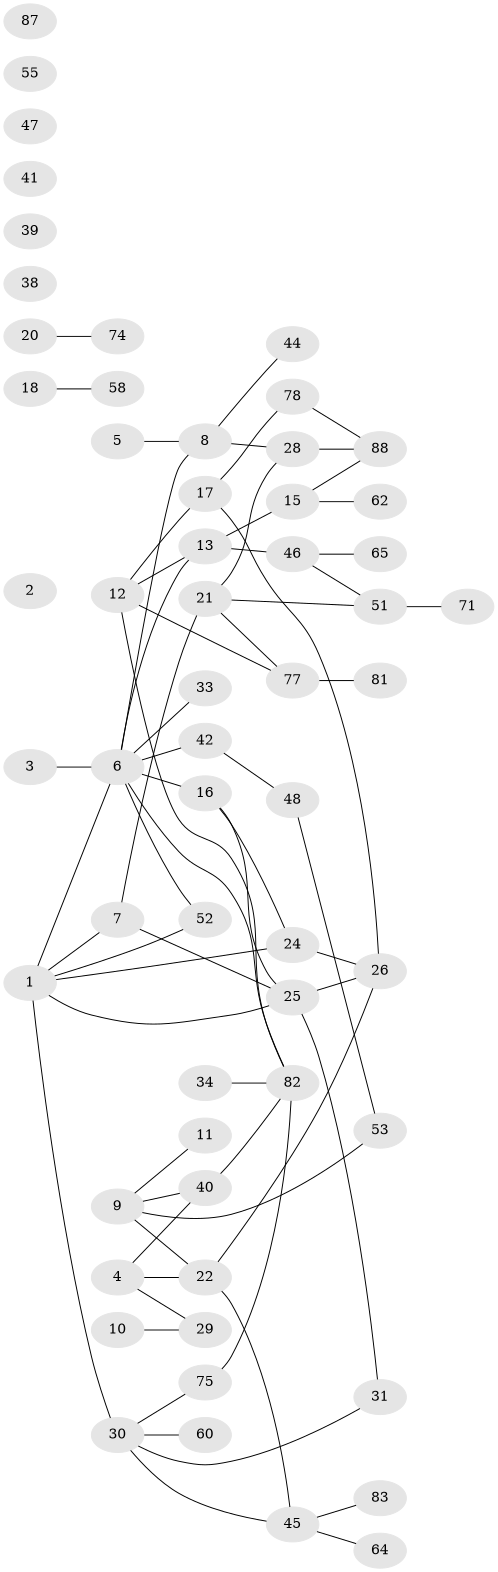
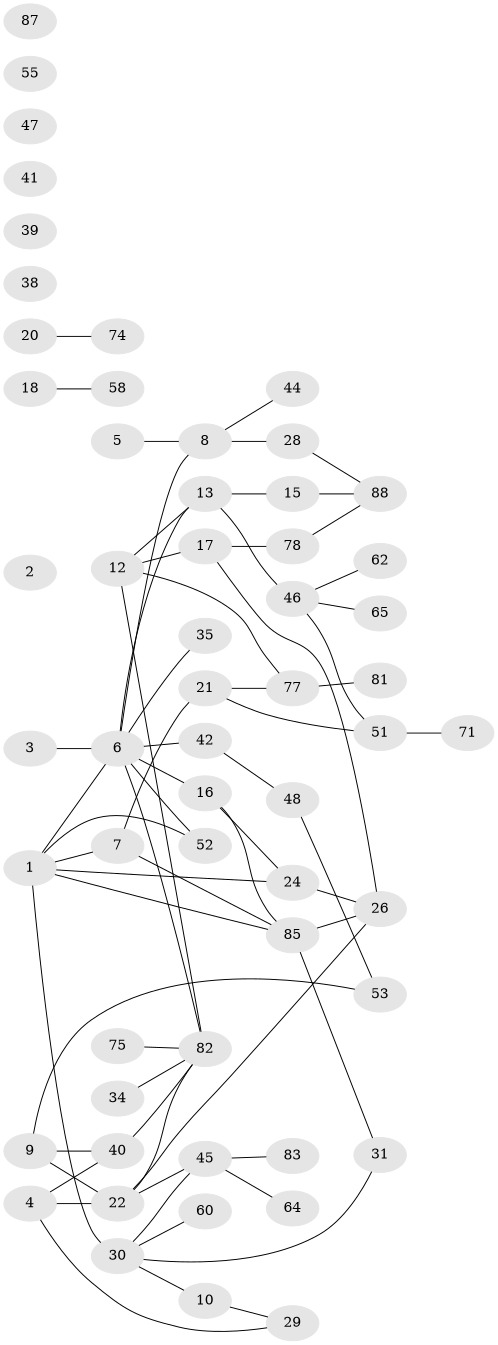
edge "15" -- "62": now "46" -- "62"
edge "28" -- "21": removed
node "33": label "33" -> "35"
node "25": label "25" -> "85"
edge "82" -- "22": added
node "11": removed
edge "75" -- "30": now "10" -- "30"
